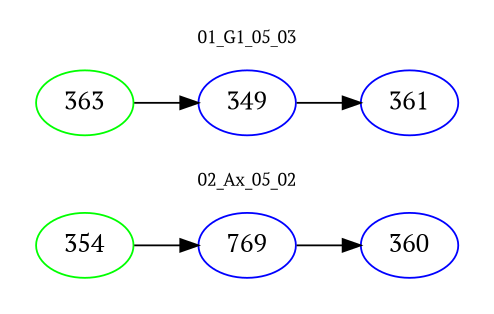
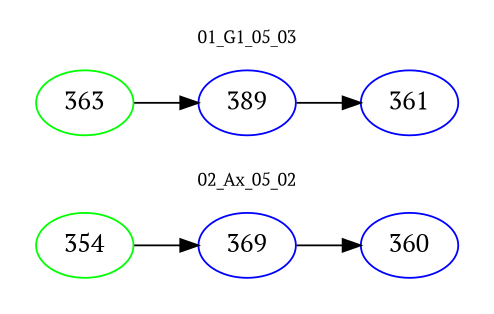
node "349": label "349" -> "389"
node "769": label "769" -> "369"
